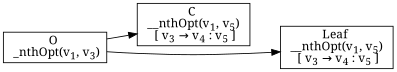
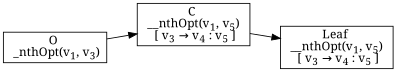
edge "O" -> "Leaf": now "C" -> "Leaf"
